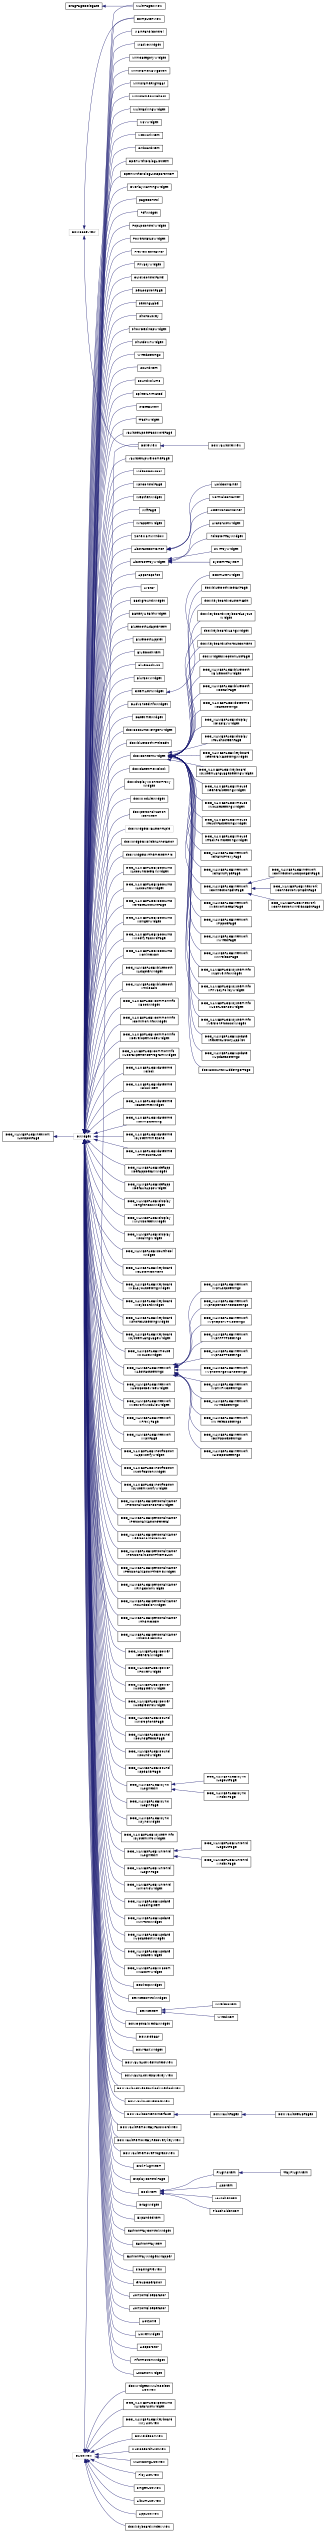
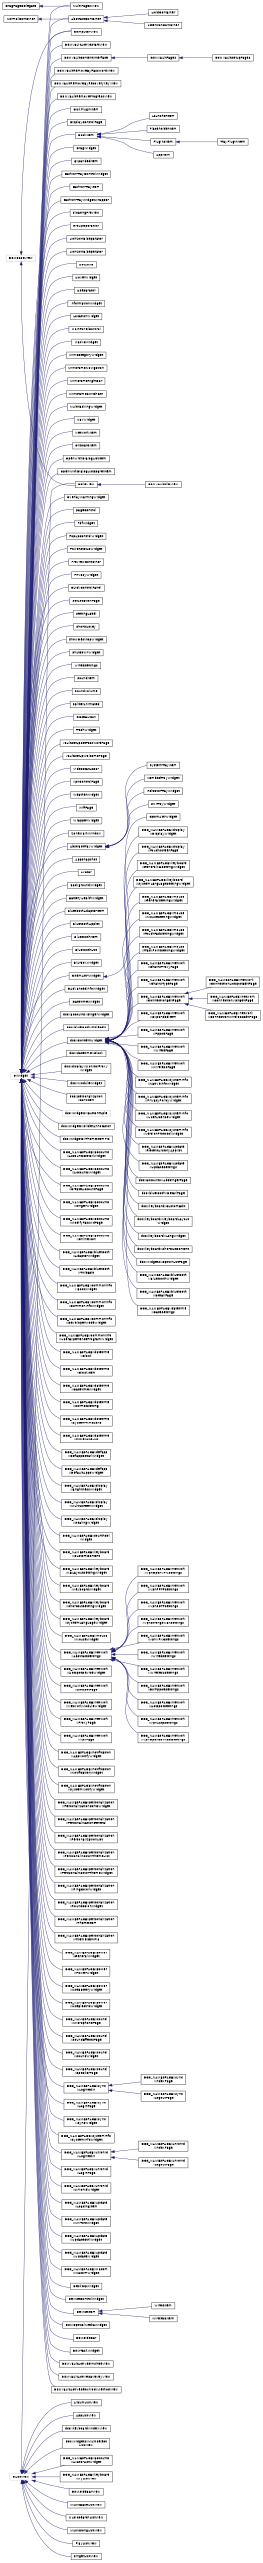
edge "NormalContainer" -> "AbstractContainer": reversed
node "AvatarListWidget": label "AvatarListWidget" -> "XEmbedTrayWidget"
node "DCC_NAMESPACE::network ::NetworkDetailPage": label "DCC_NAMESPACE::network ::NetworkDetailPage" -> "DCC_NAMESPACE::network ::ExpandedItem"
edge "QWidget" -> "DCC_NAMESPACE::network ::HotspotPage": reversed
node "MusicBaseListView": added
